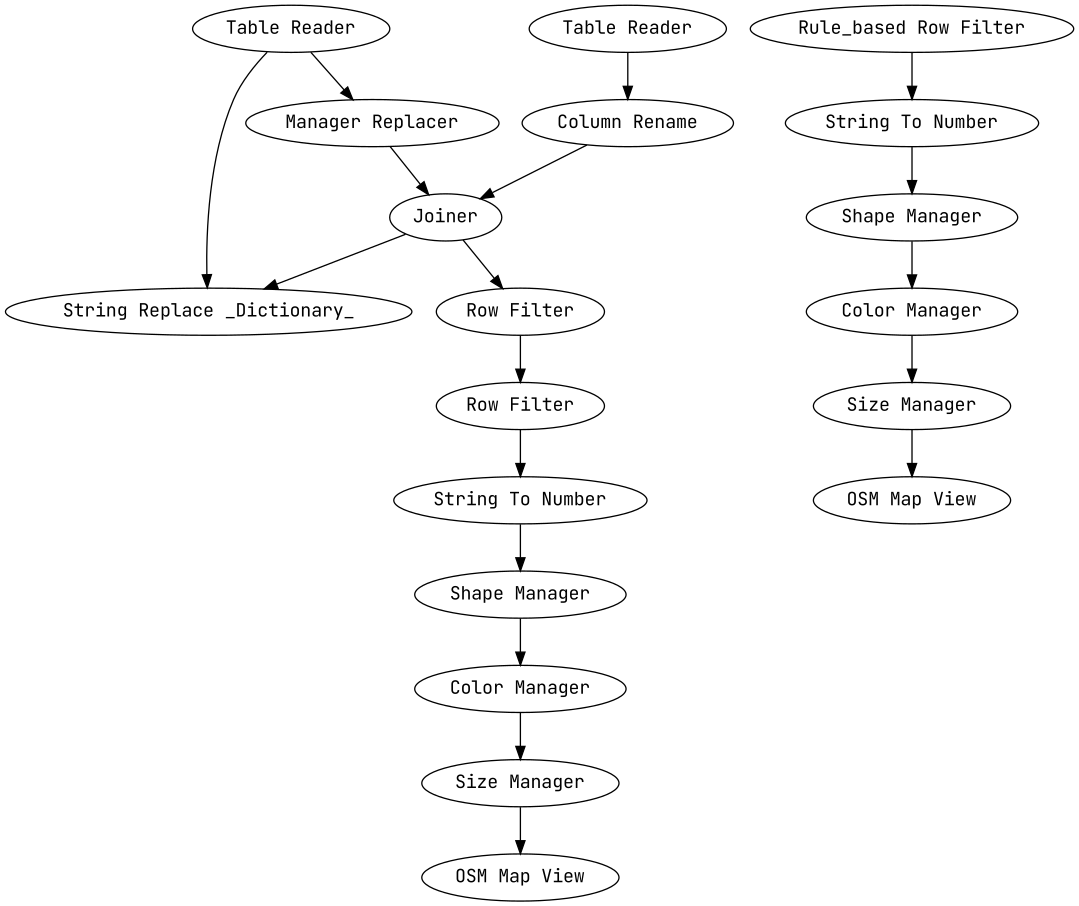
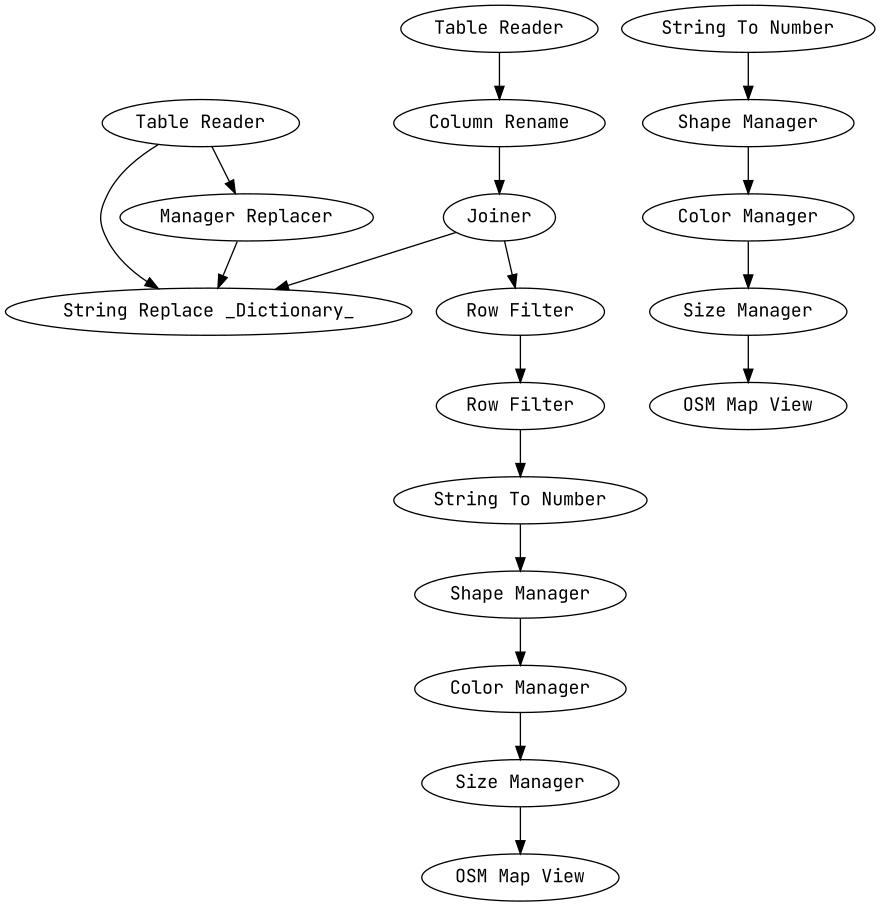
node "Rule_based Row Filter": removed
edge "Manager Replacer" -> "Joiner": now "Manager Replacer" -> "String Replace _Dictionary_"
